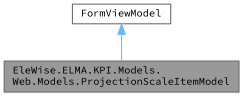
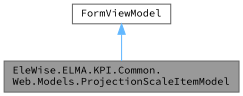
node "EleWise.ELMA.KPI.Models. Web.Models.ProjectionScaleItemModel": label "EleWise.ELMA.KPI.Models. Web.Models.ProjectionScaleItemModel" -> "EleWise.ELMA.KPI.Common. Web.Models.ProjectionScaleItemModel"
